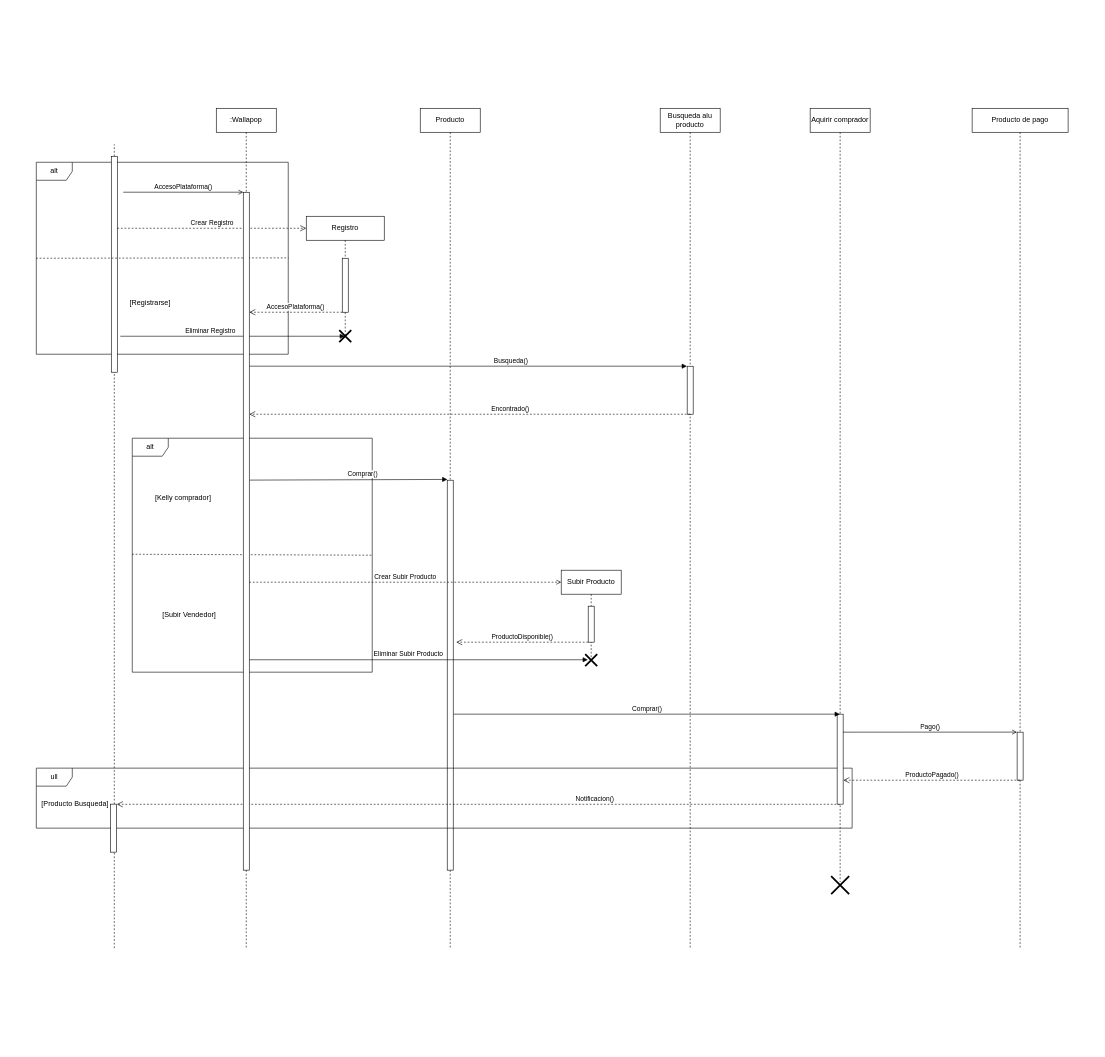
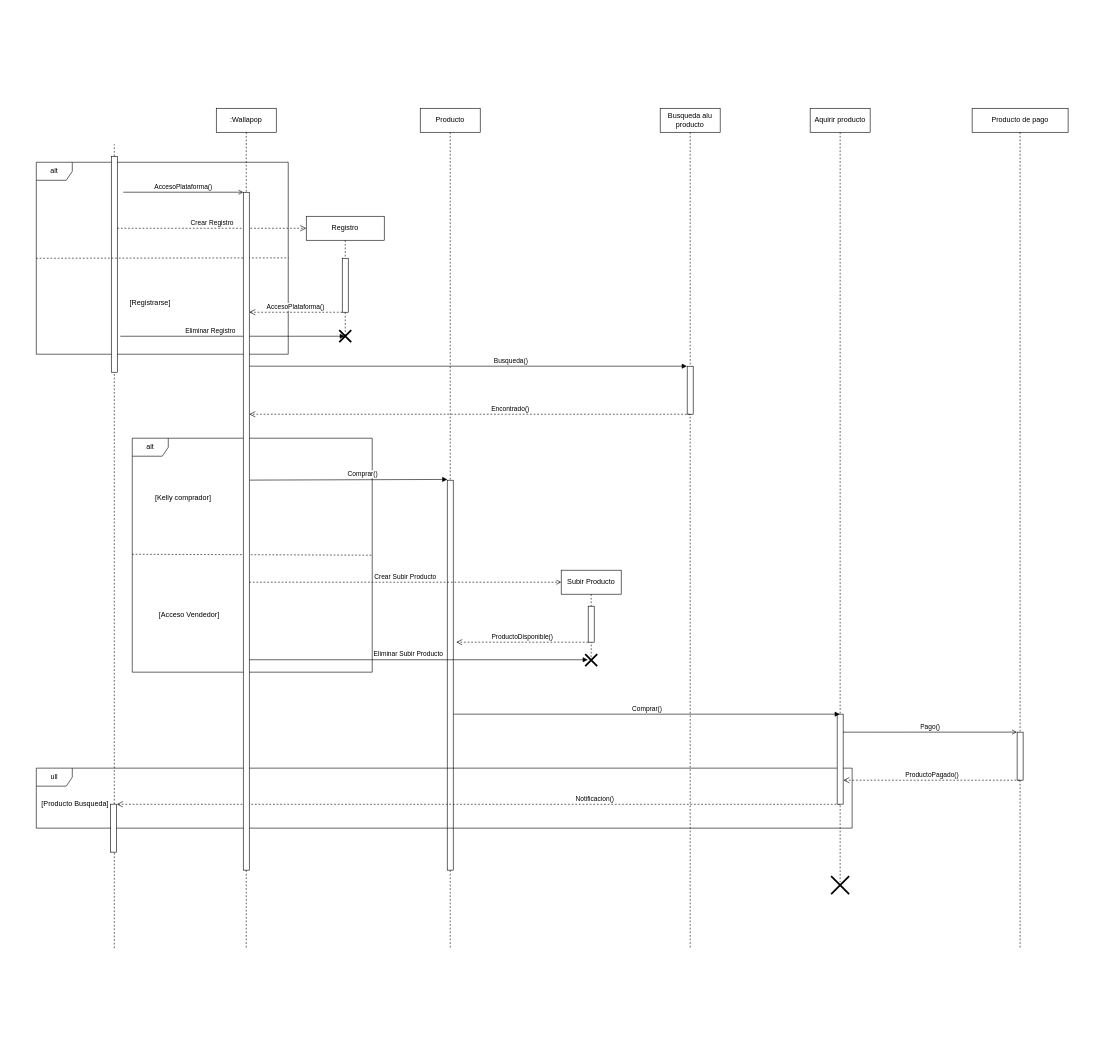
node "Aquirir comprador": label "Aquirir comprador" -> "Aquirir producto"
node "[Subir Vendedor]": label "[Subir Vendedor]" -> "[Acceso Vendedor]"
